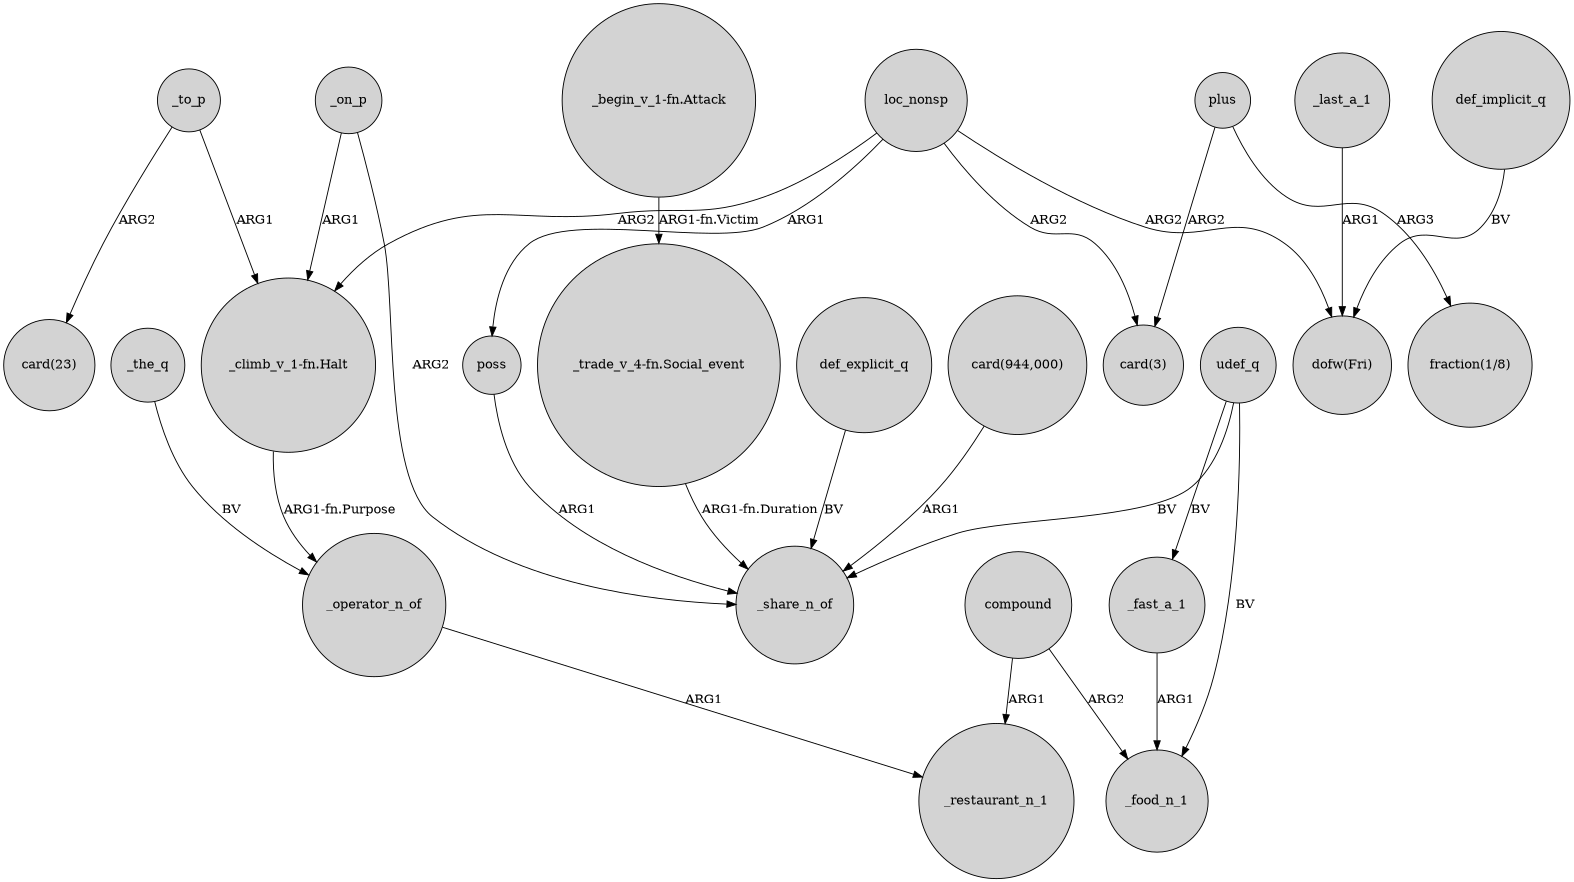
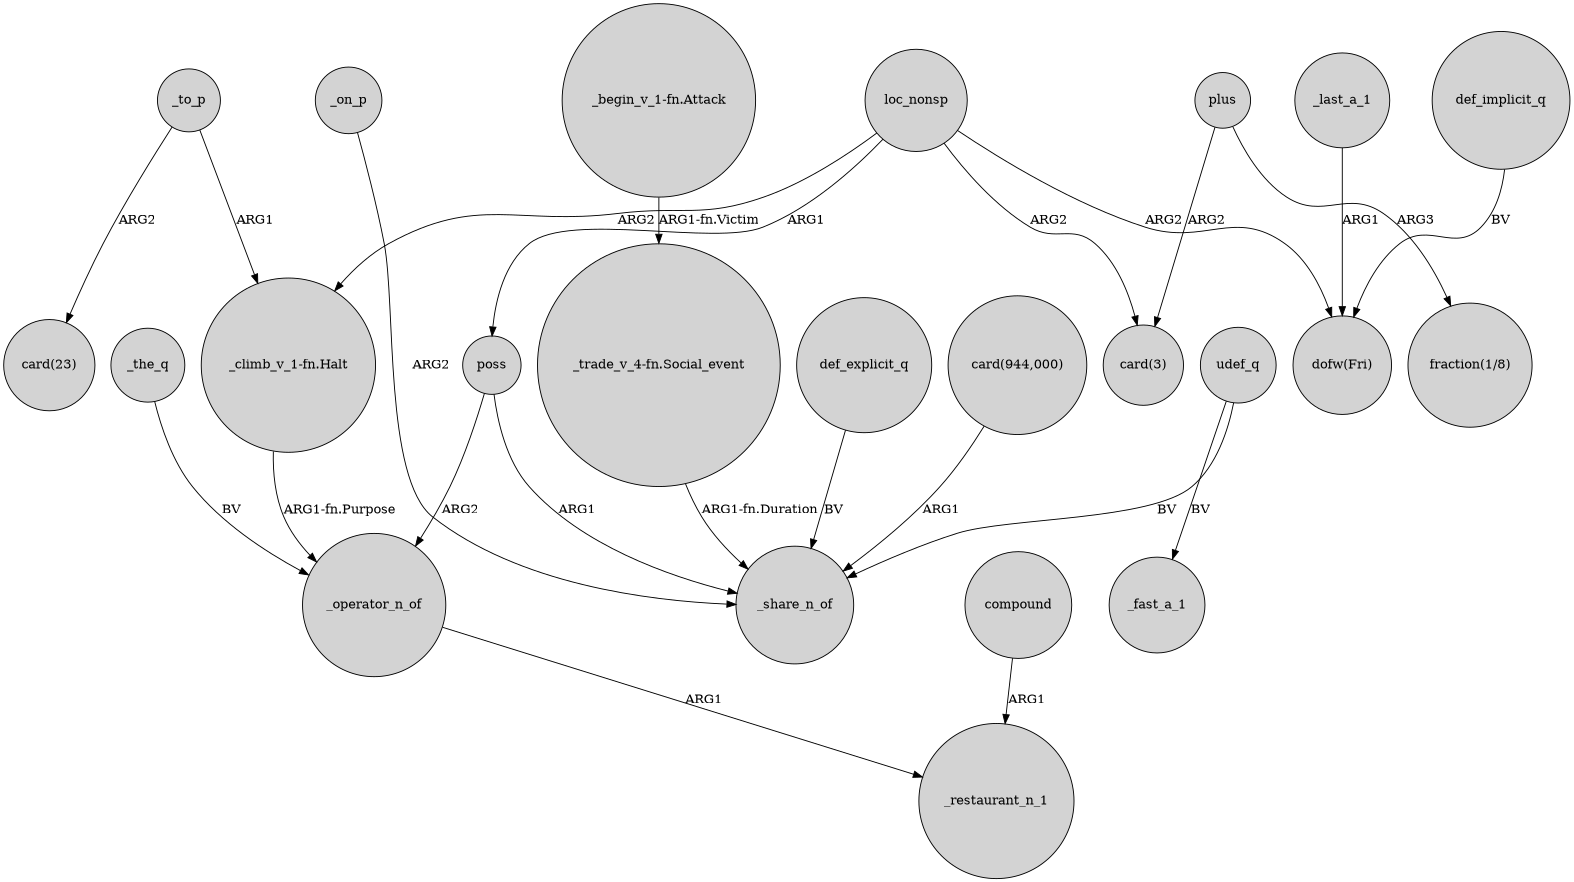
edge "_on_p" -> "_climb_v_1-fn.Halt": removed, label "ARG1"
edge "poss" -> "_operator_n_of": added, label "ARG2"
node "_food_n_1": removed
